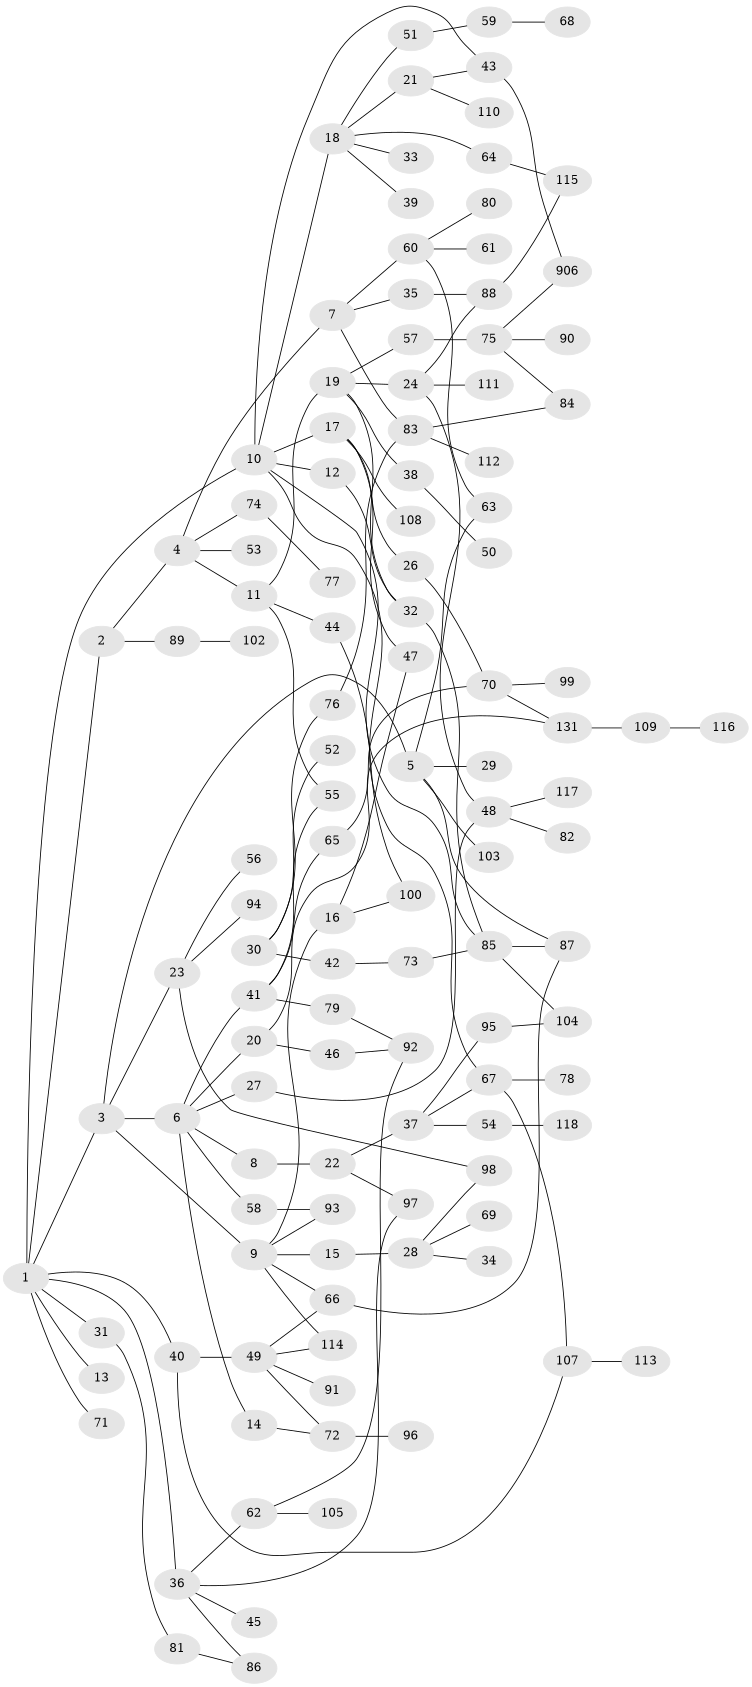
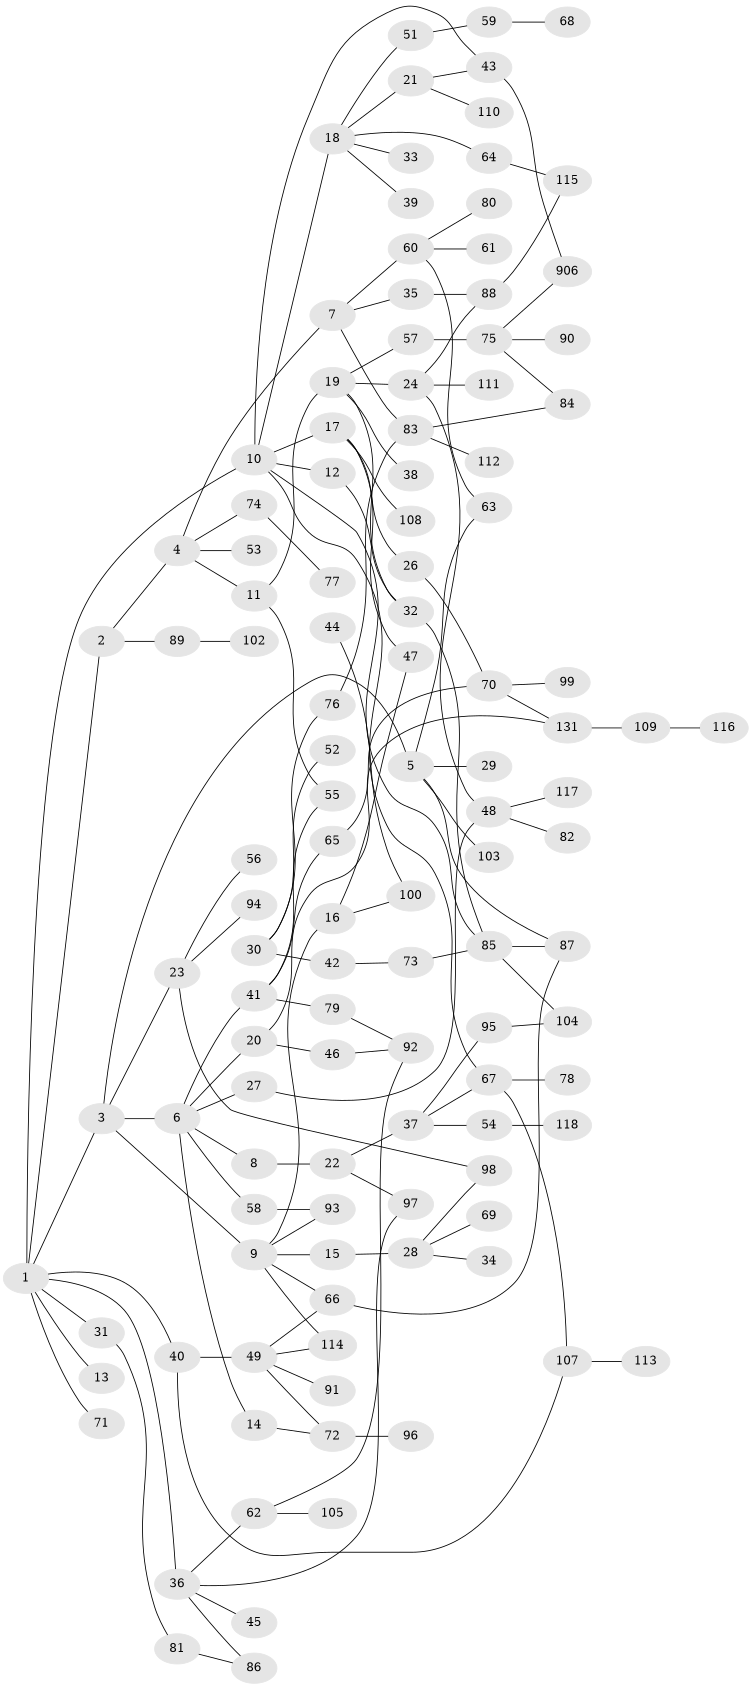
node "50": removed
edge "11" -- "44": removed
